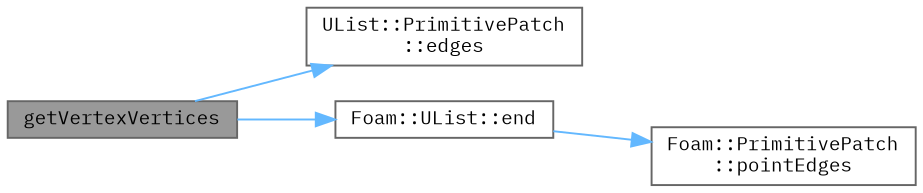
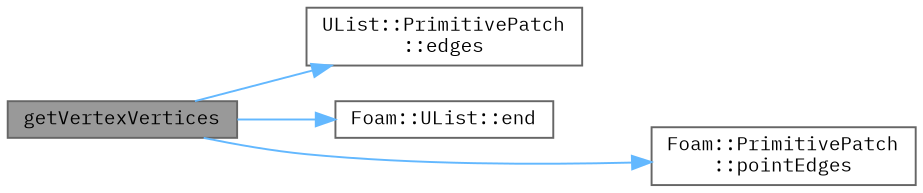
edge "Foam::UList::end" -> "Foam::PrimitivePatch ::pointEdges": now "getVertexVertices" -> "Foam::PrimitivePatch ::pointEdges"
